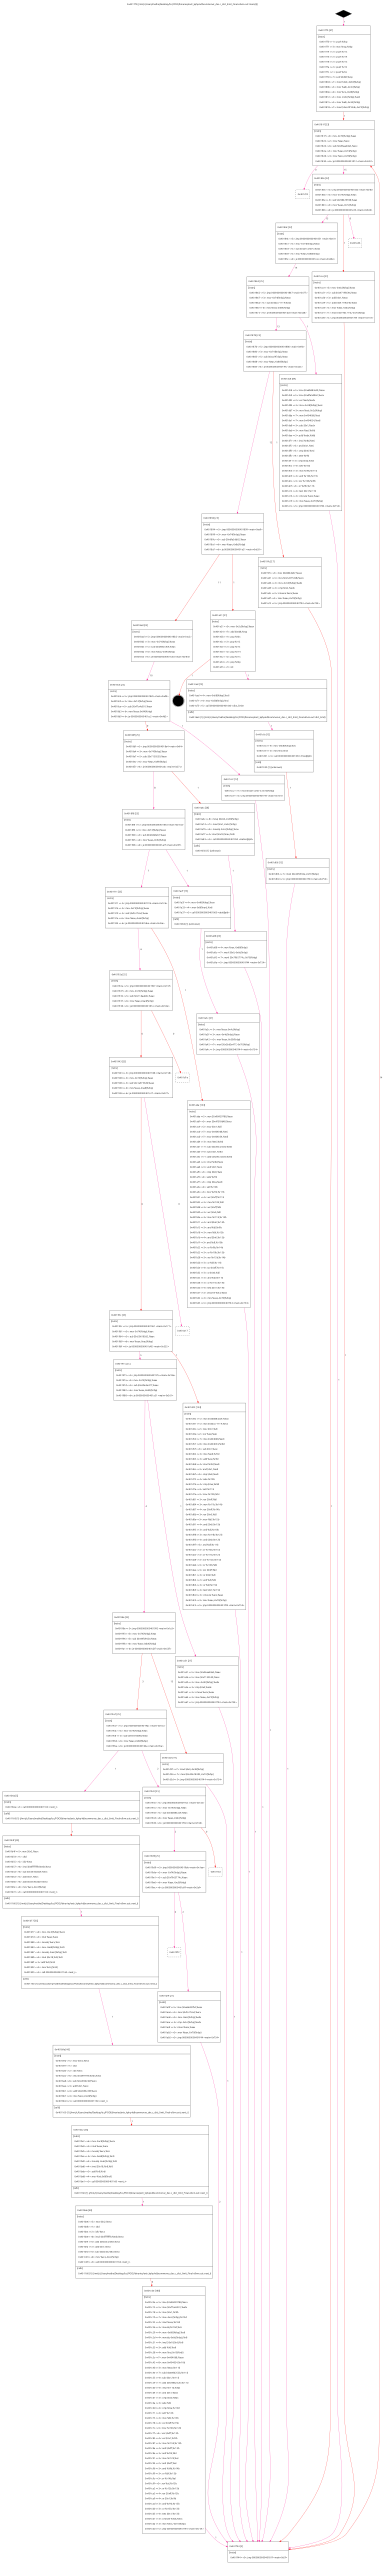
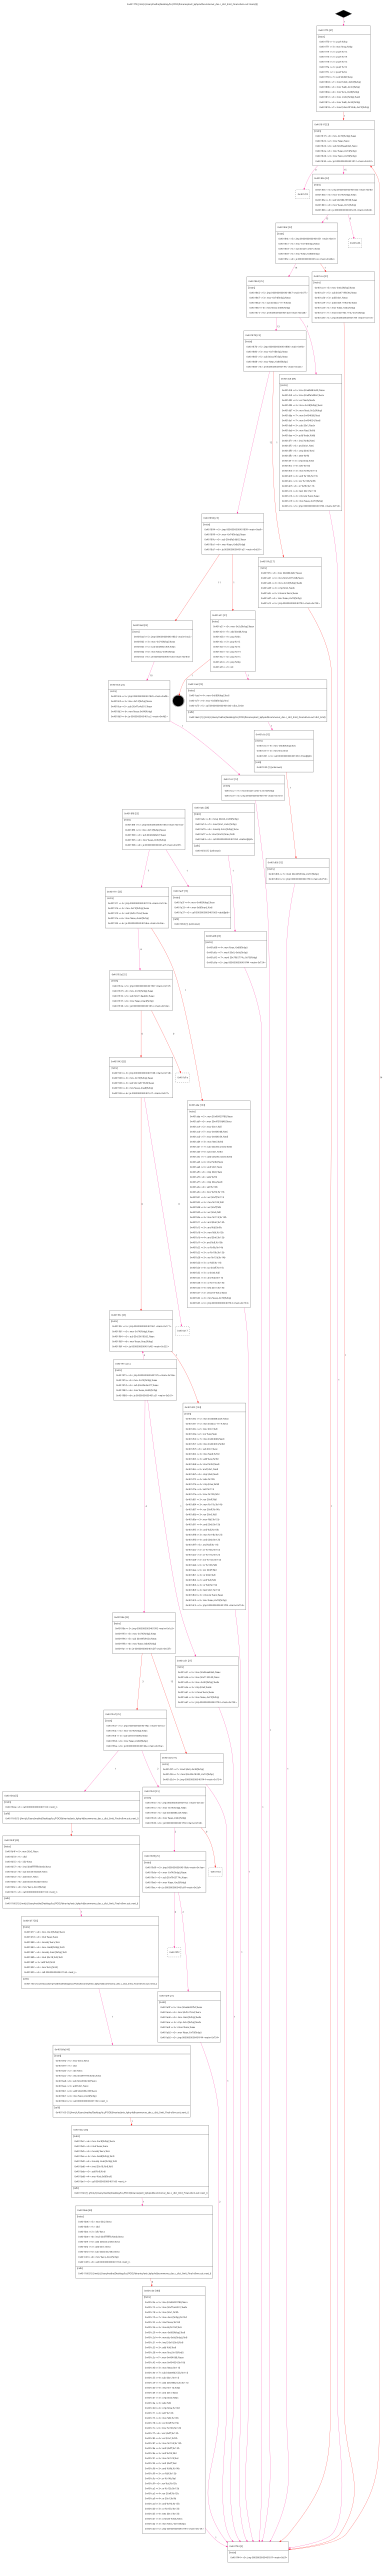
edge "0x401836 [22]" -> "0x401cce [31]": now "0x40184c [22]" -> "0x401cce [31]"
node "0x4018df [25]": removed
node "0x401a3c [21]": removed
edge "0x40195c [25]" -> "0x401975 [25]": reversed
